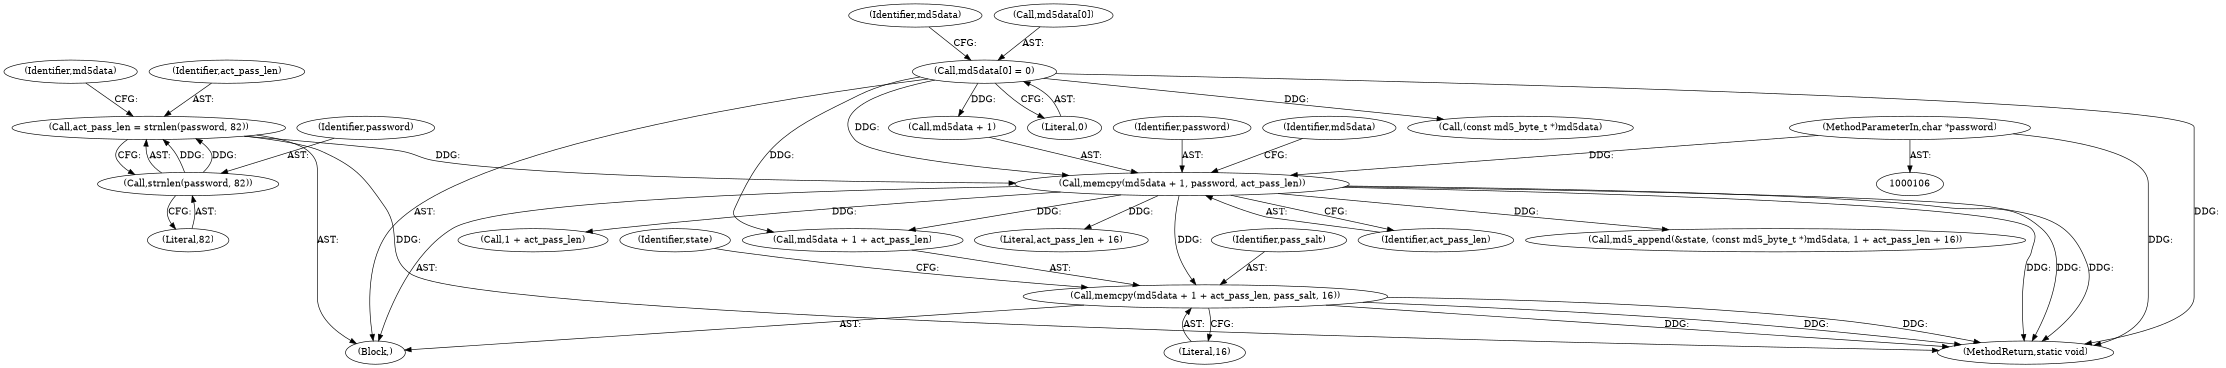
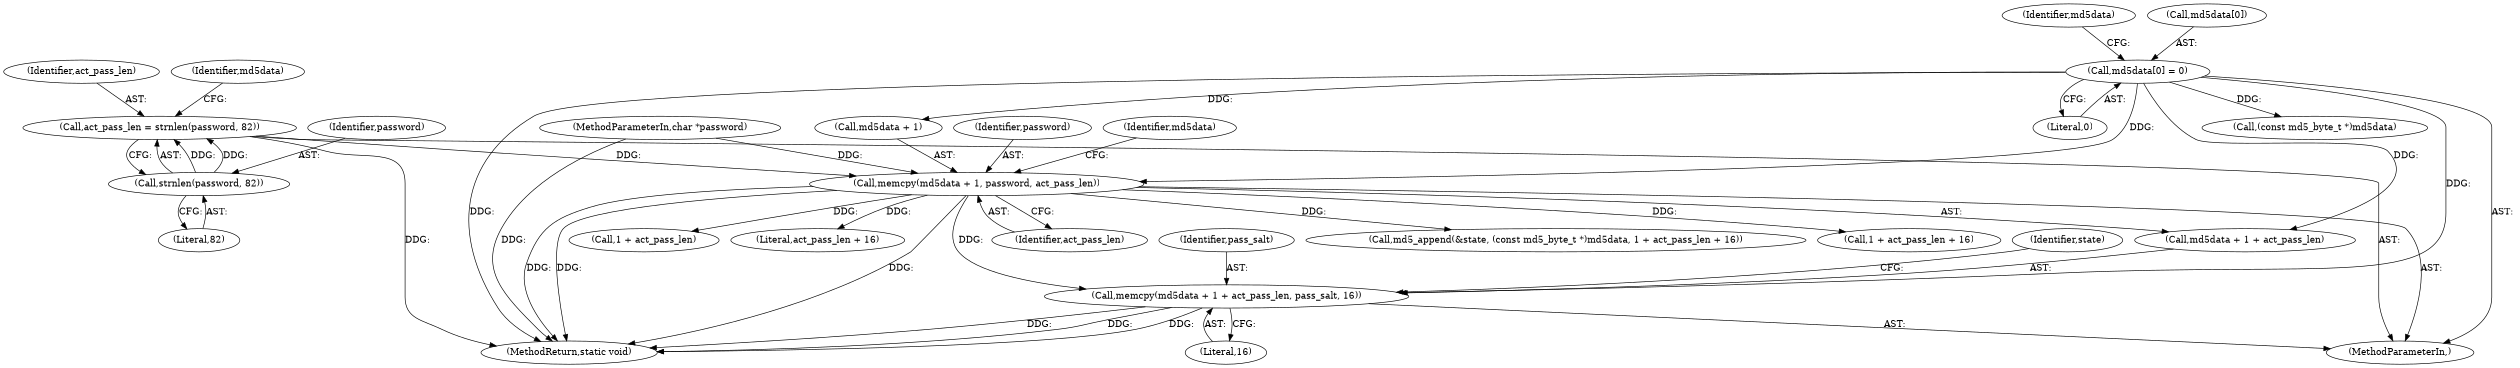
node "1000106": removed
edge "(Call,memcpy(md5data + 1, password, act_pass_len))" -> "(Call,md5data + 1 + act_pass_len)": label "DDG: " -> "AST: "
node "(Call,1 + act_pass_len + 16)": added
edge "(Call,md5data[0] = 0)" -> "(Call,memcpy(md5data + 1 + act_pass_len, pass_salt, 16))": added, label "DDG:"
node "(Block,)": label "(Block,)" -> "(MethodParameterIn,)"
